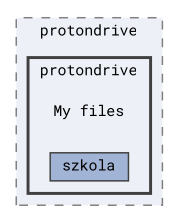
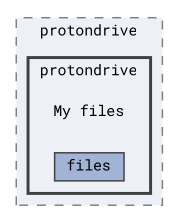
node "szkola": label "szkola" -> "files"
